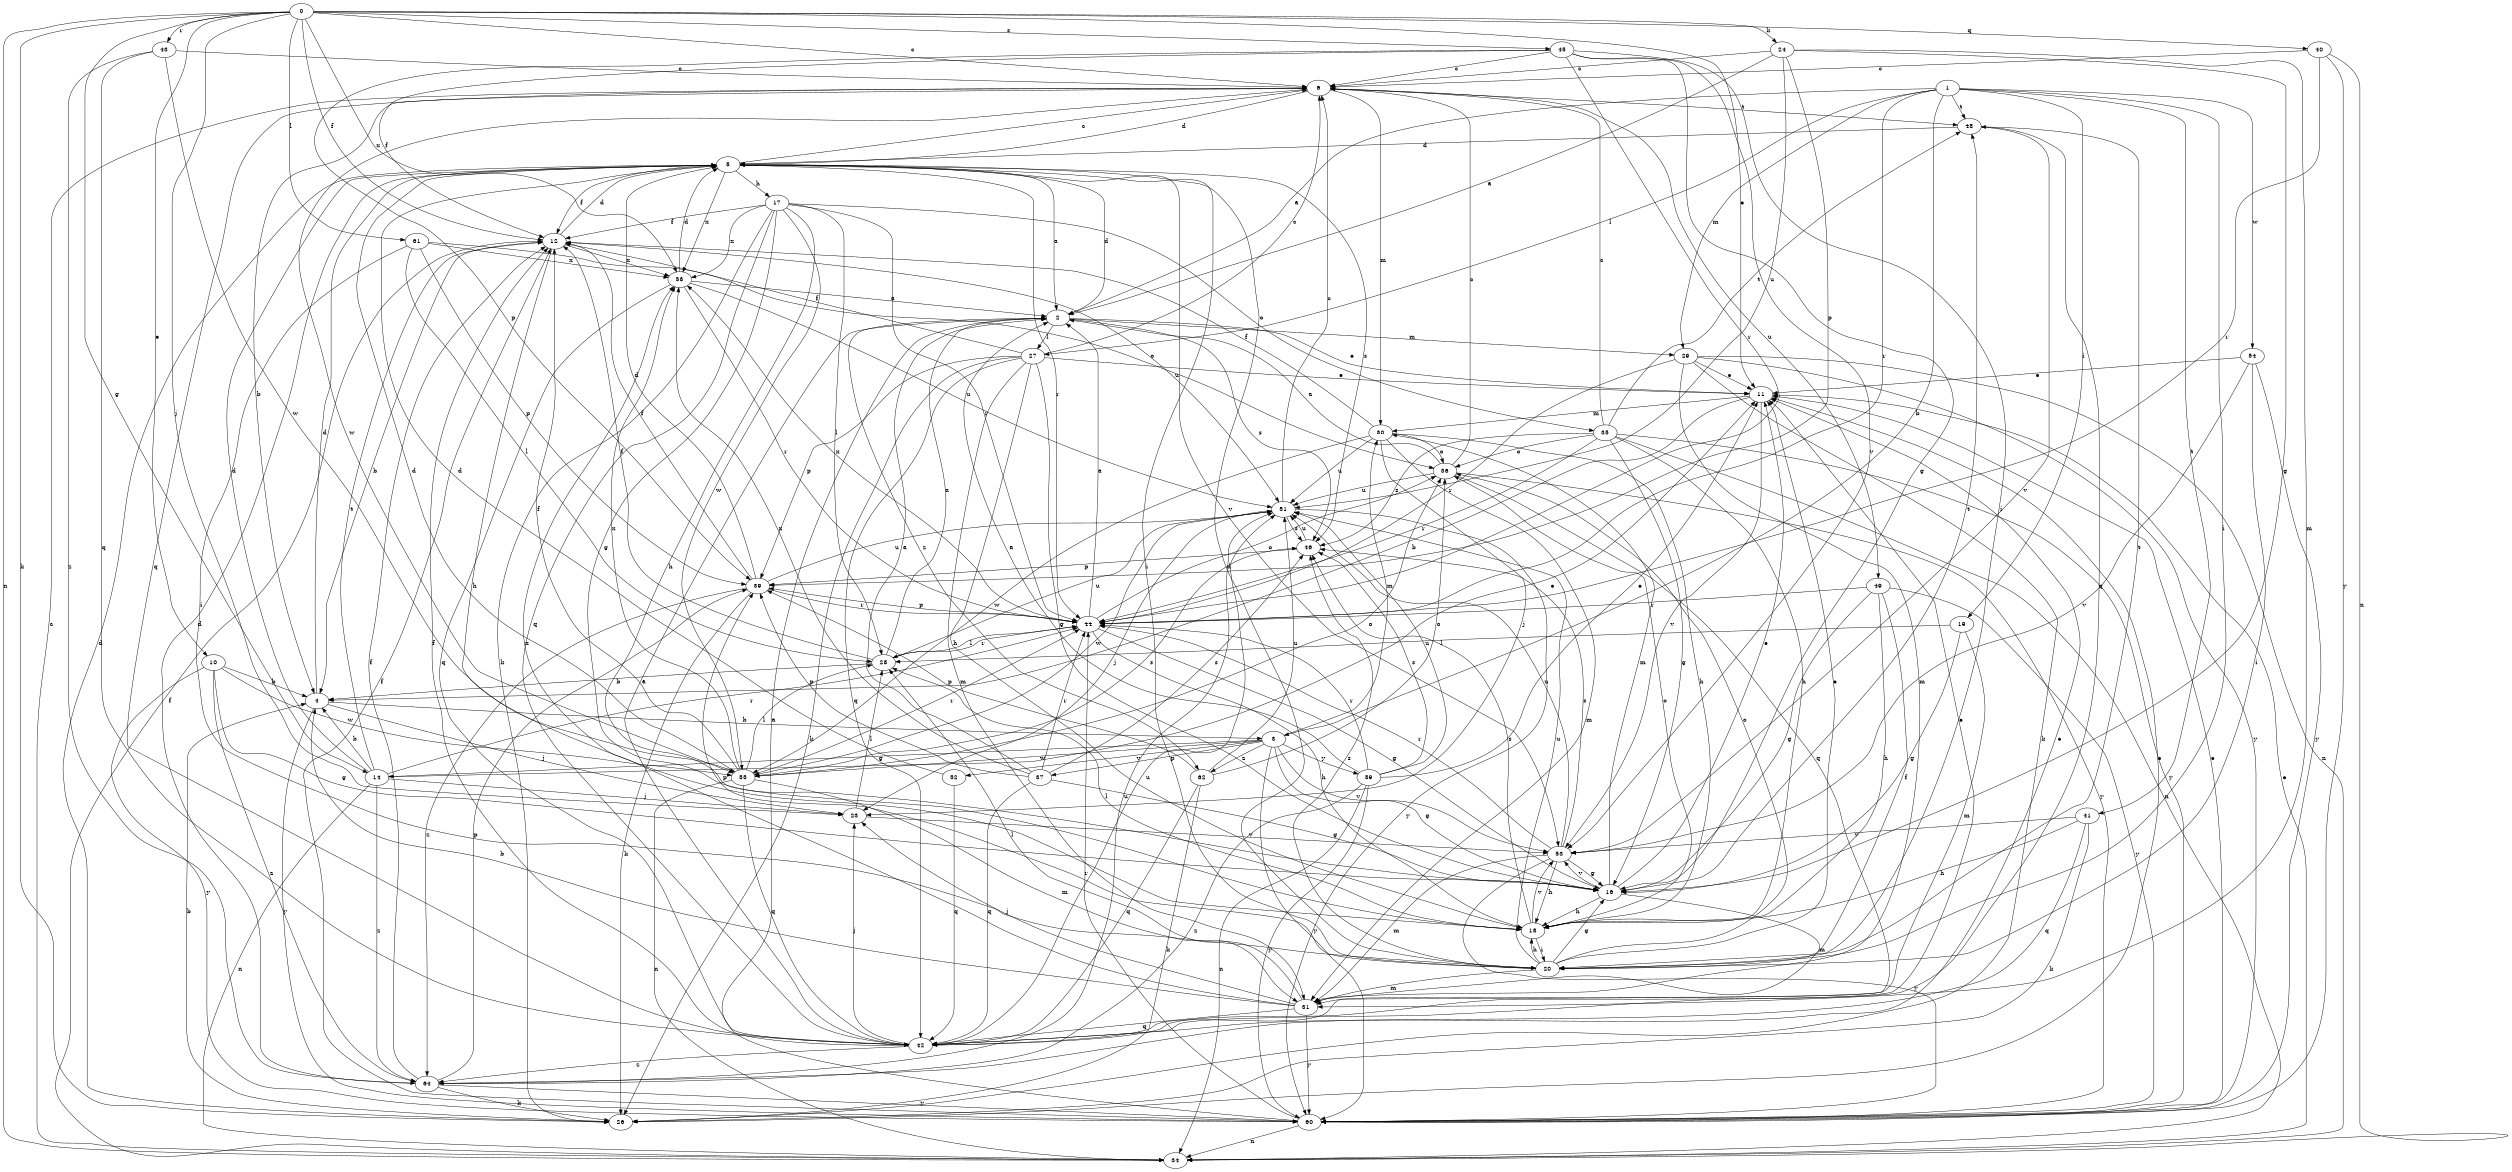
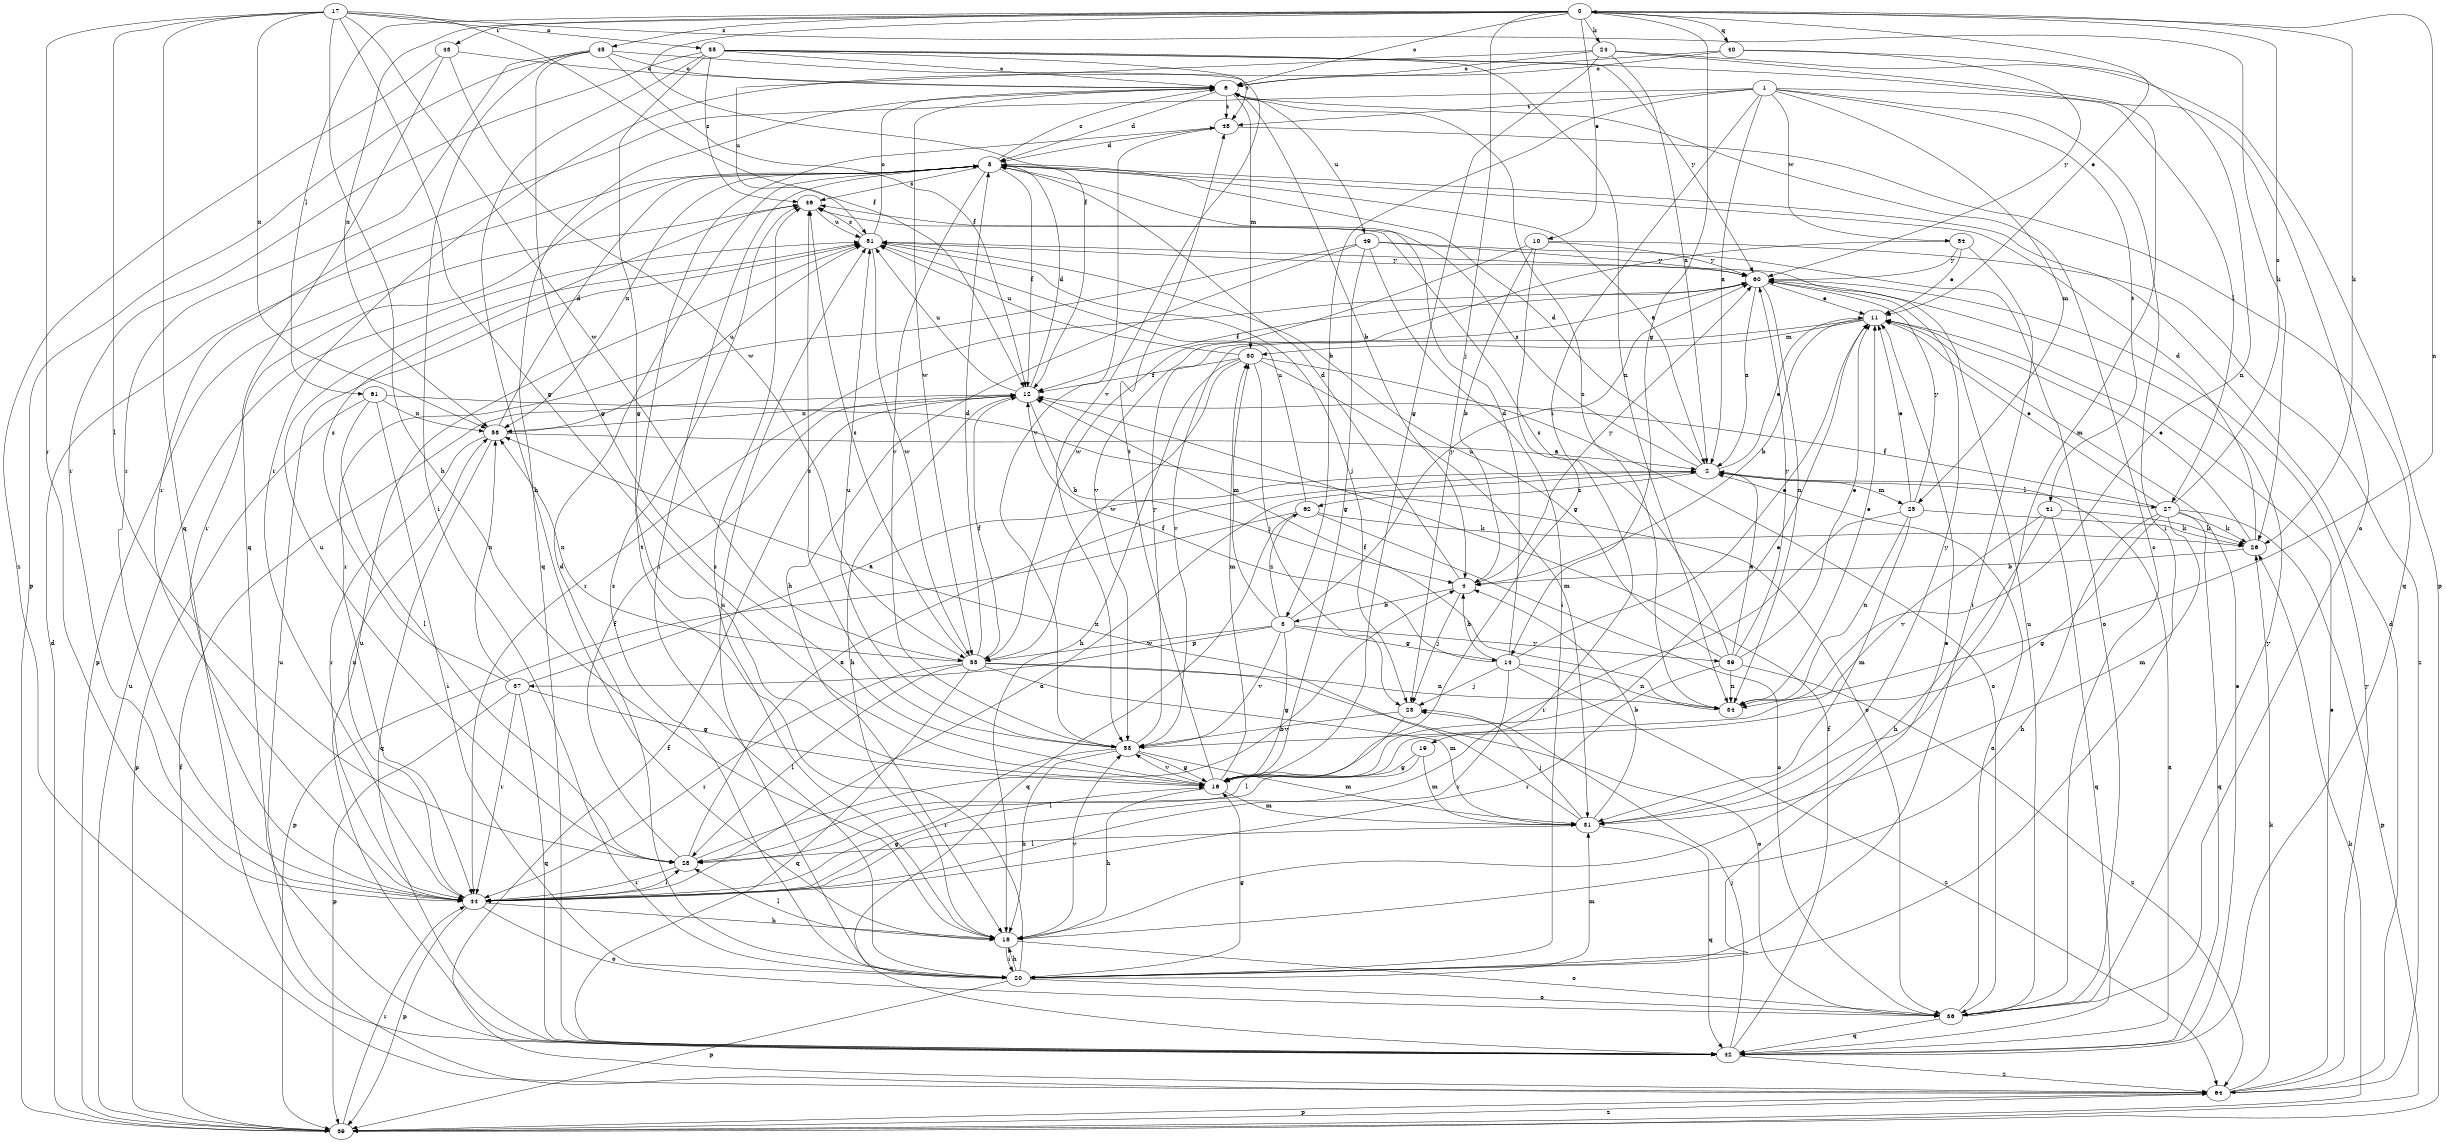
edge "8" -> "17": removed, label "h"
edge "27" -> "6": now "27" -> "0"
node "29": label "29" -> "25"
edge "49" -> "36": added, label "o"
edge "14" -> "12": label "t" -> "f"
node "52": removed
edge "49" -> "20": label "f" -> "i"
